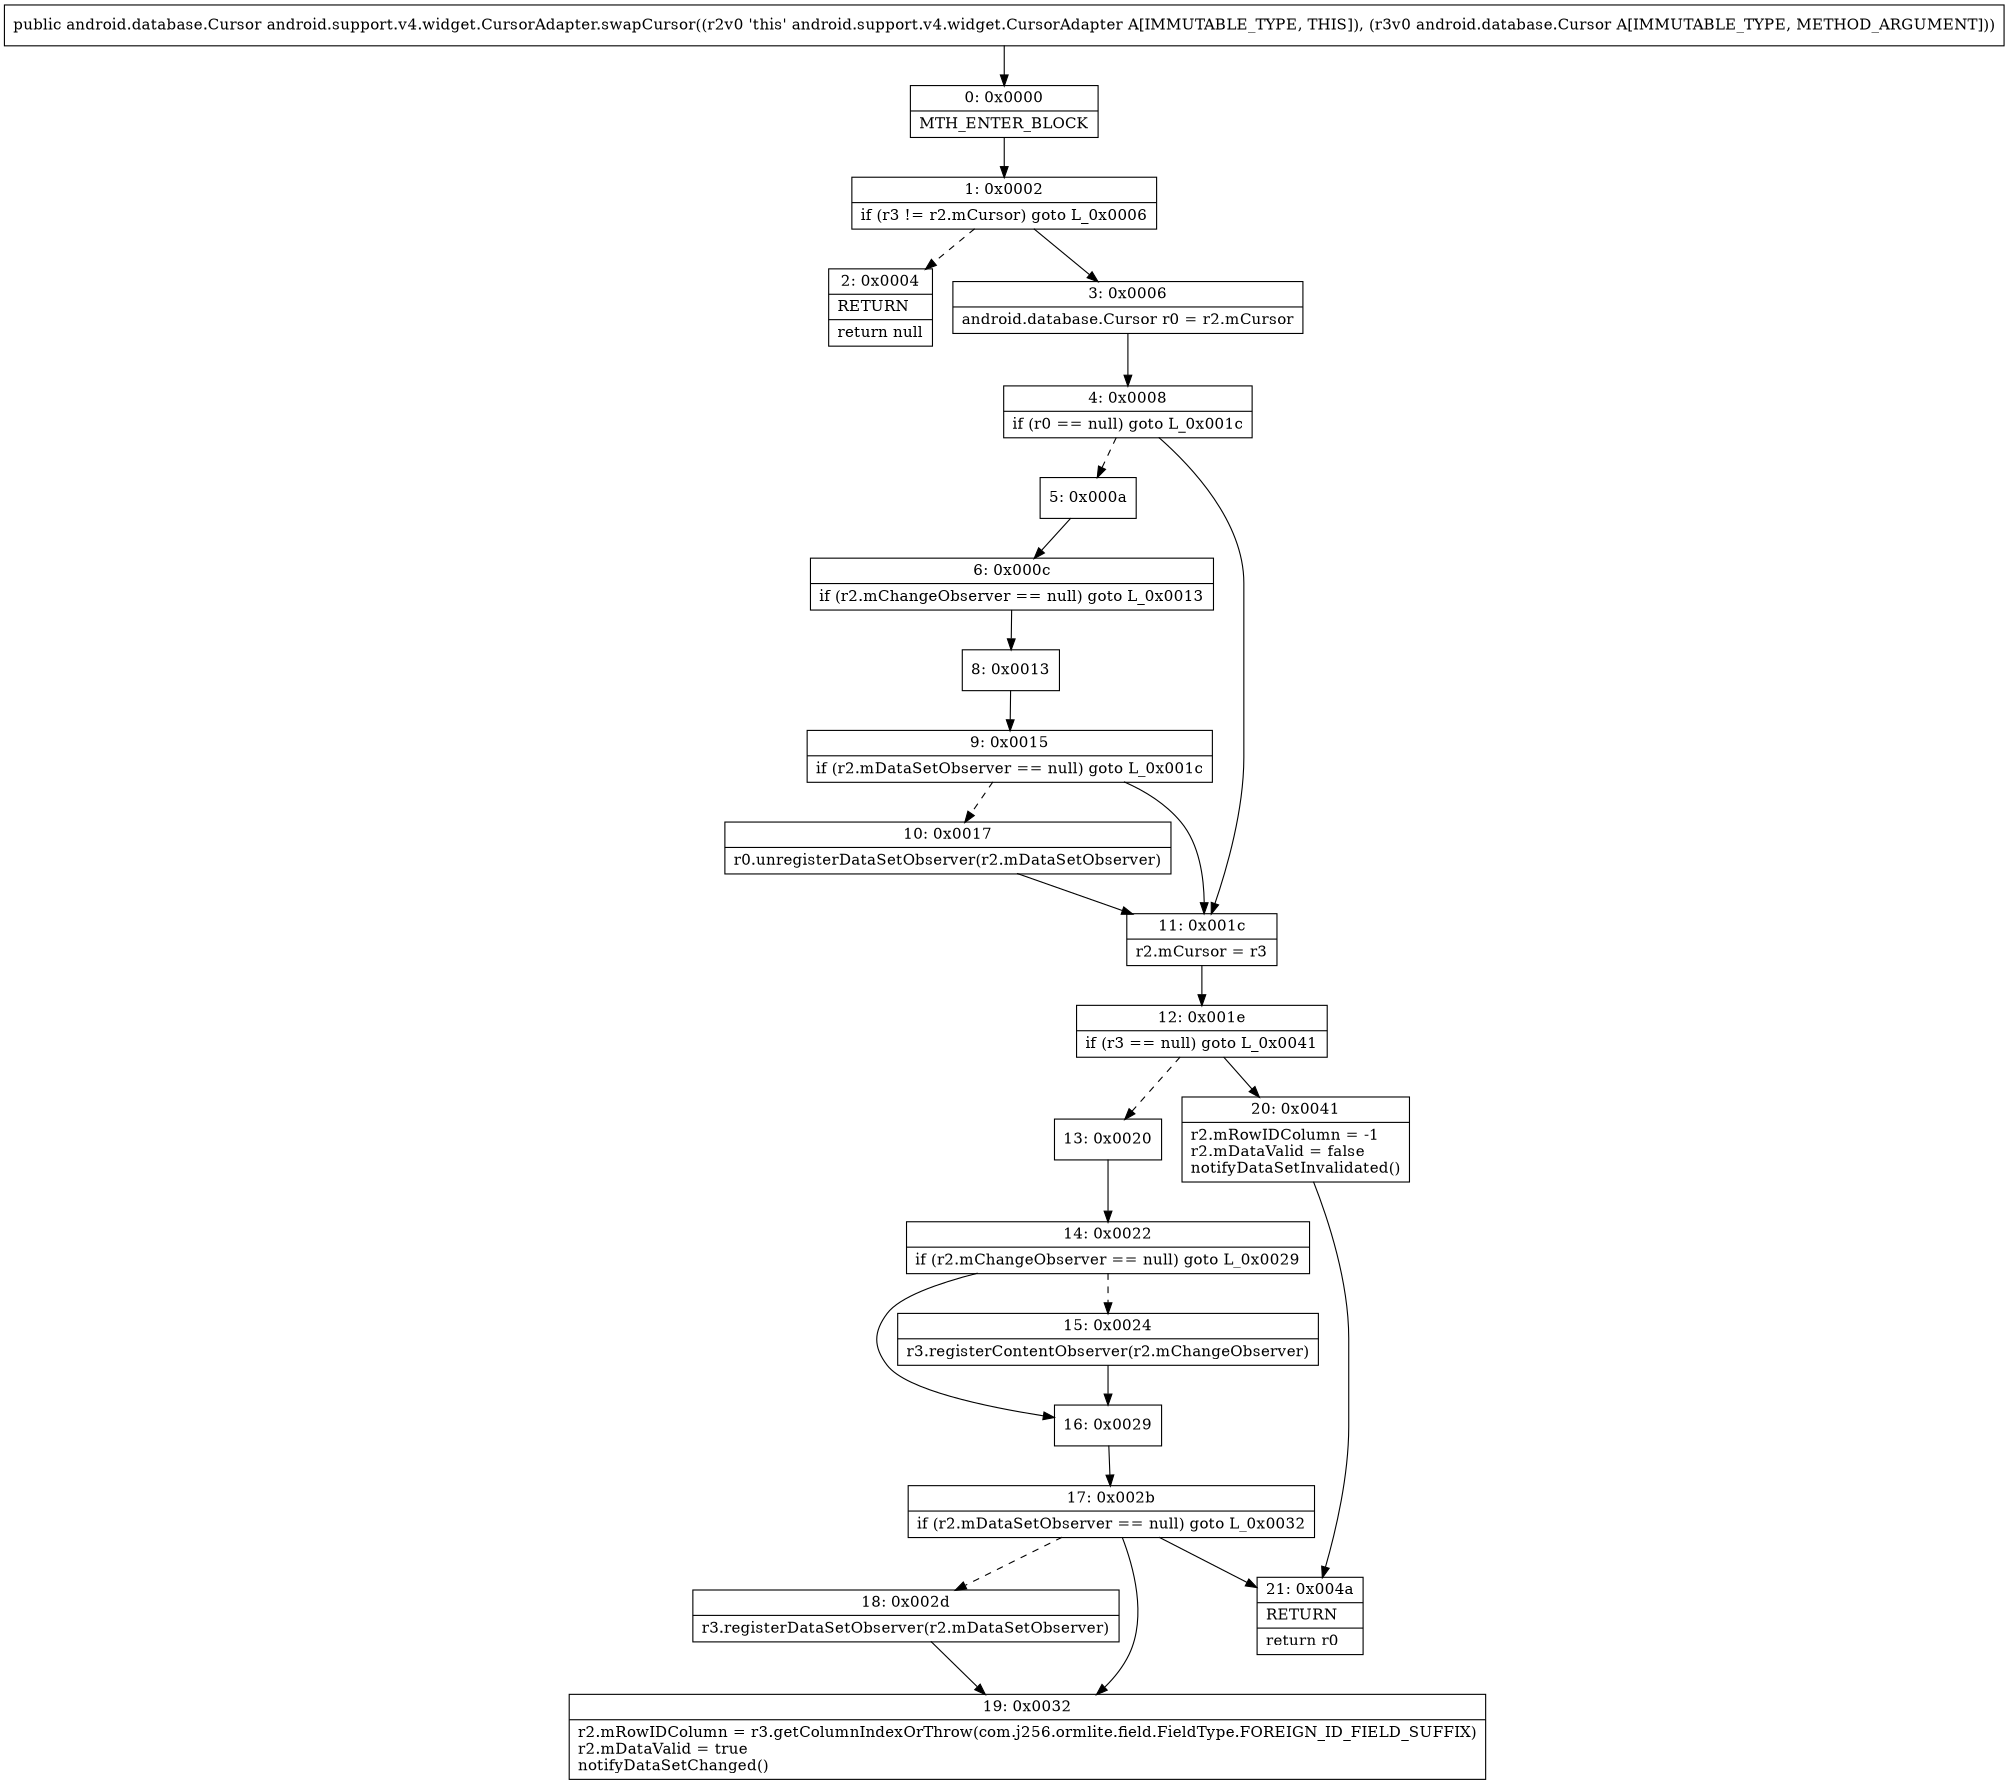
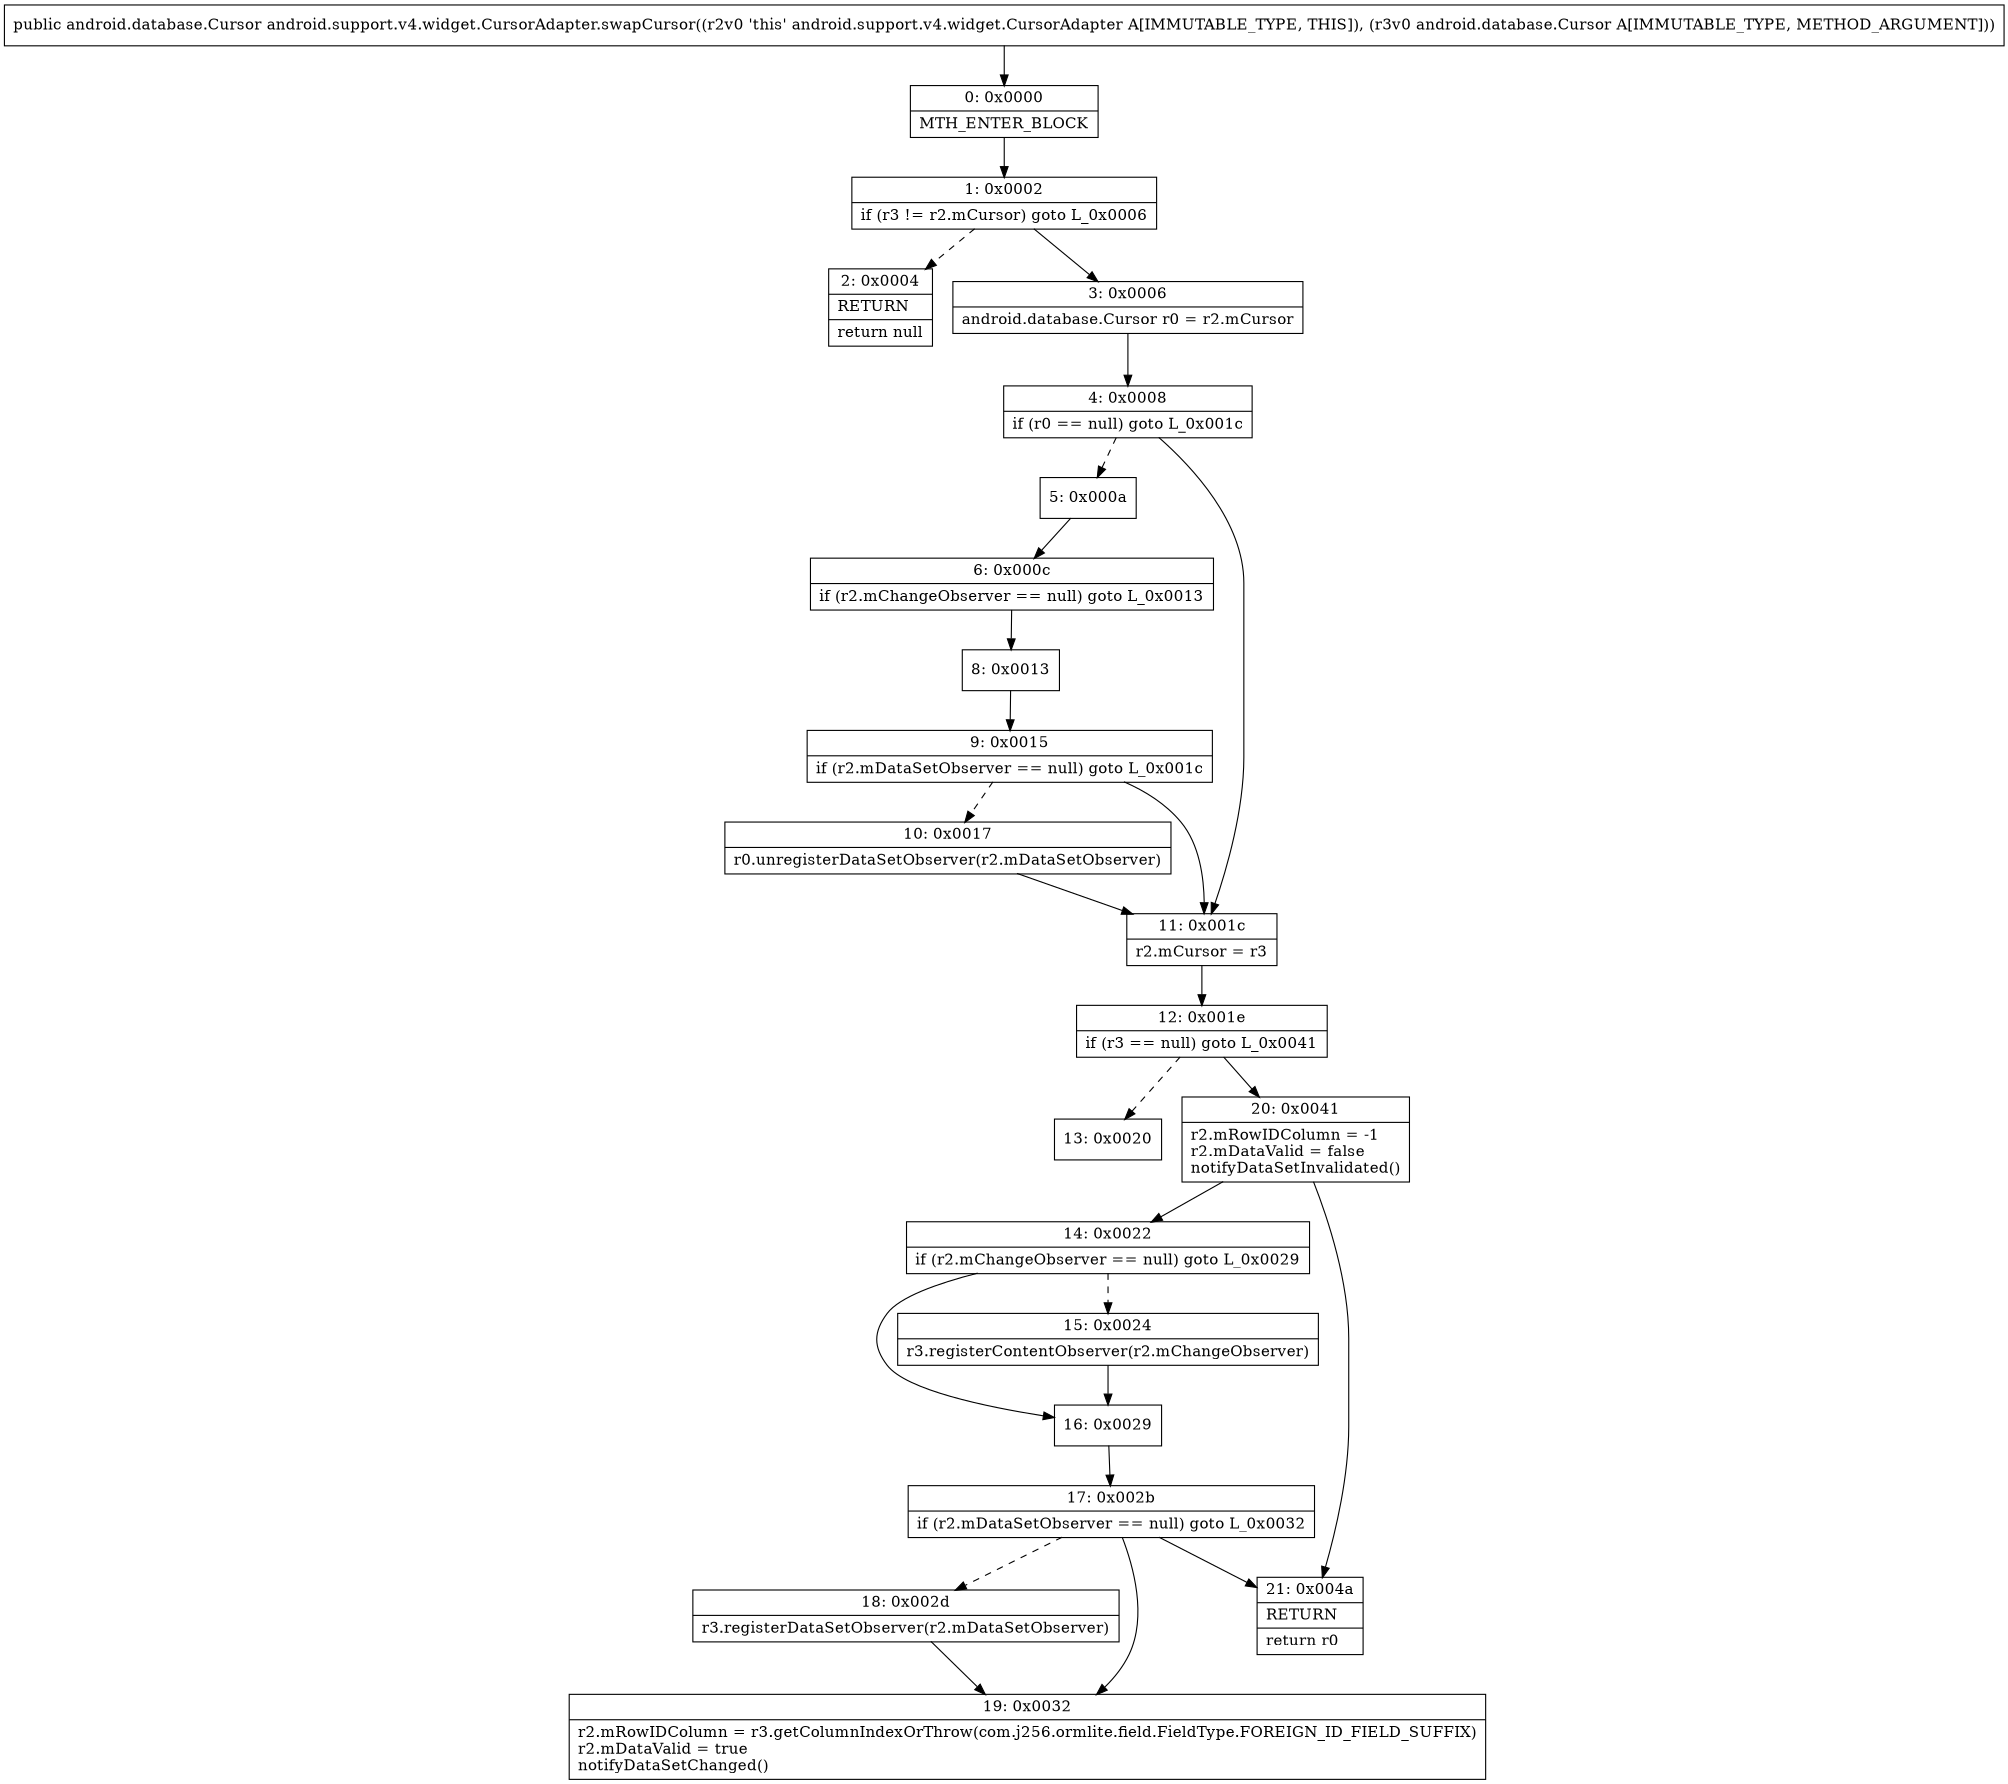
edge "13: 0x0020" -> "14: 0x0022": now "20: 0x0041" -> "14: 0x0022"
